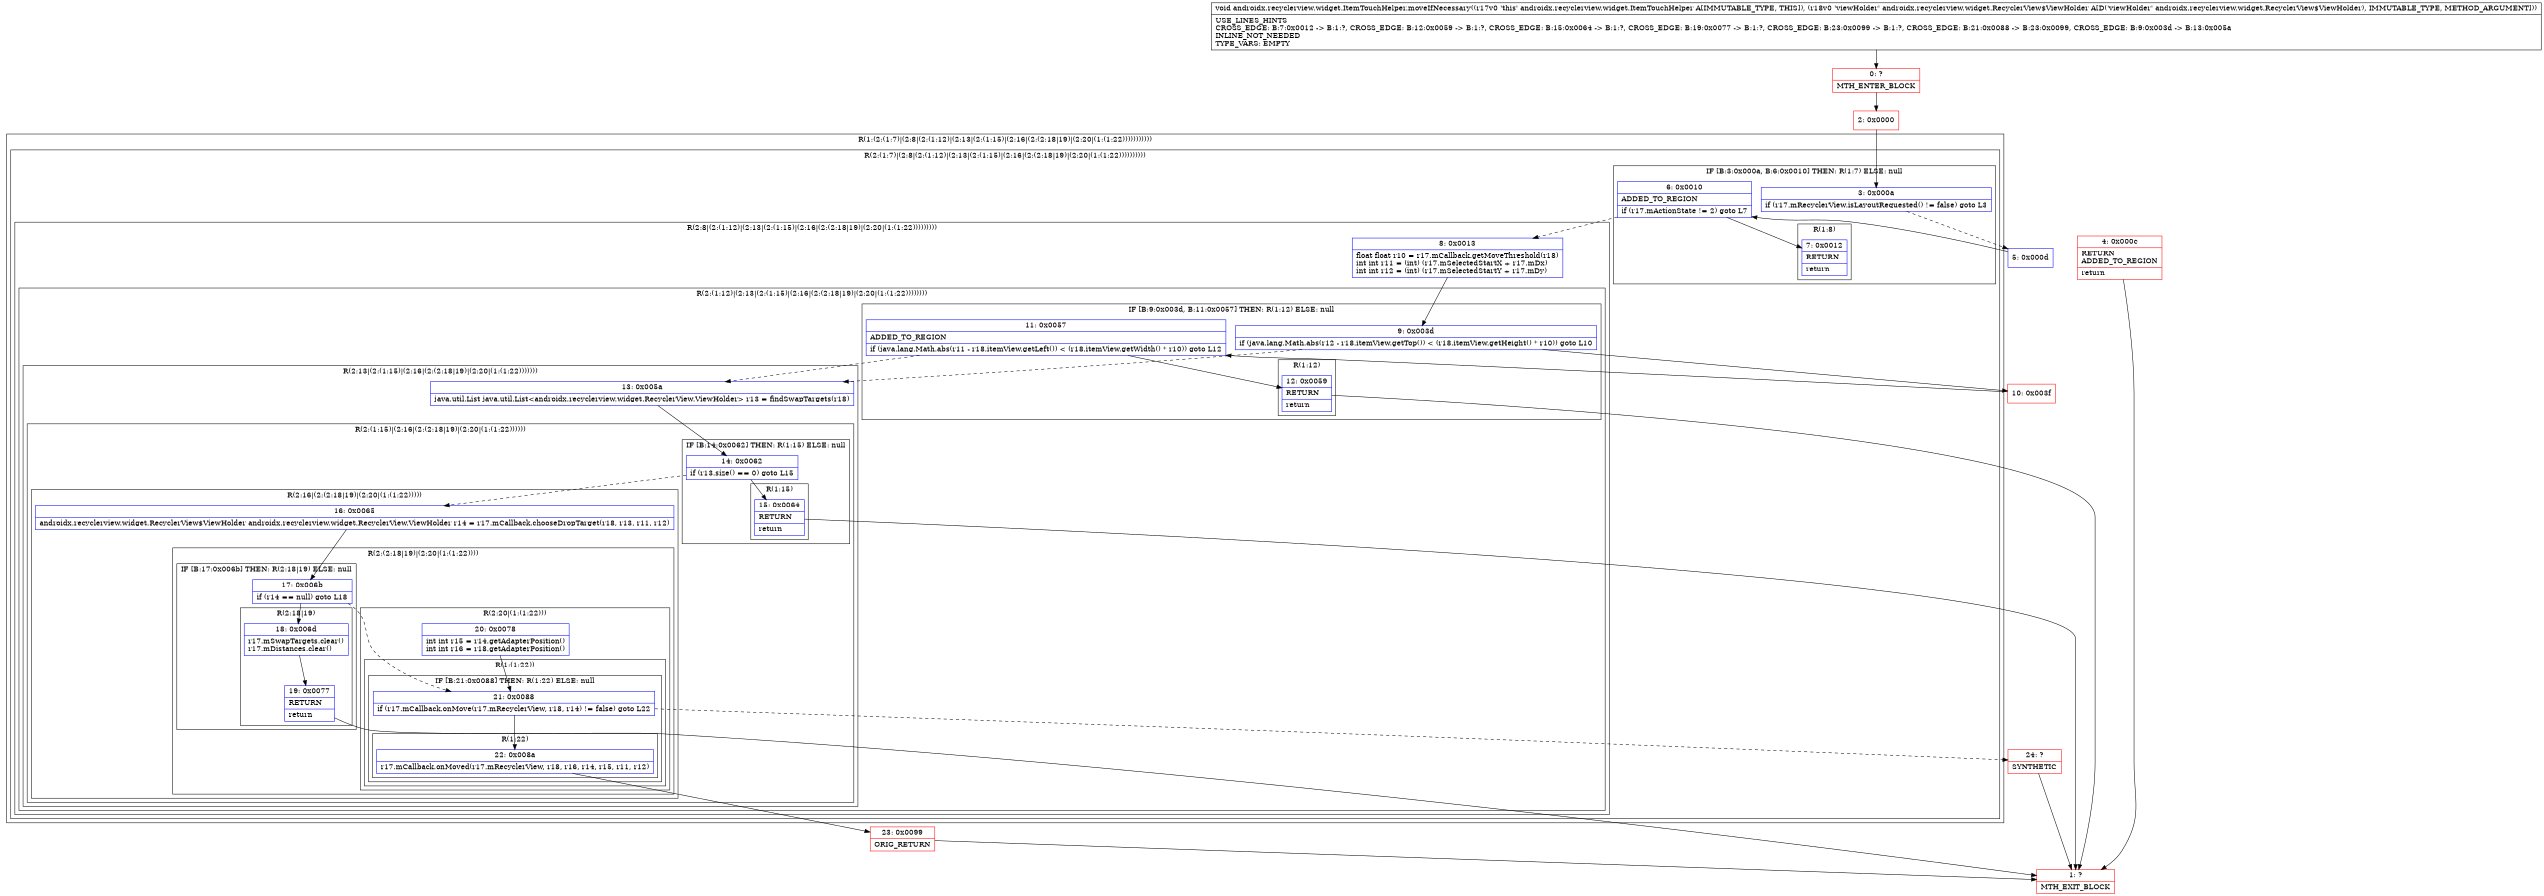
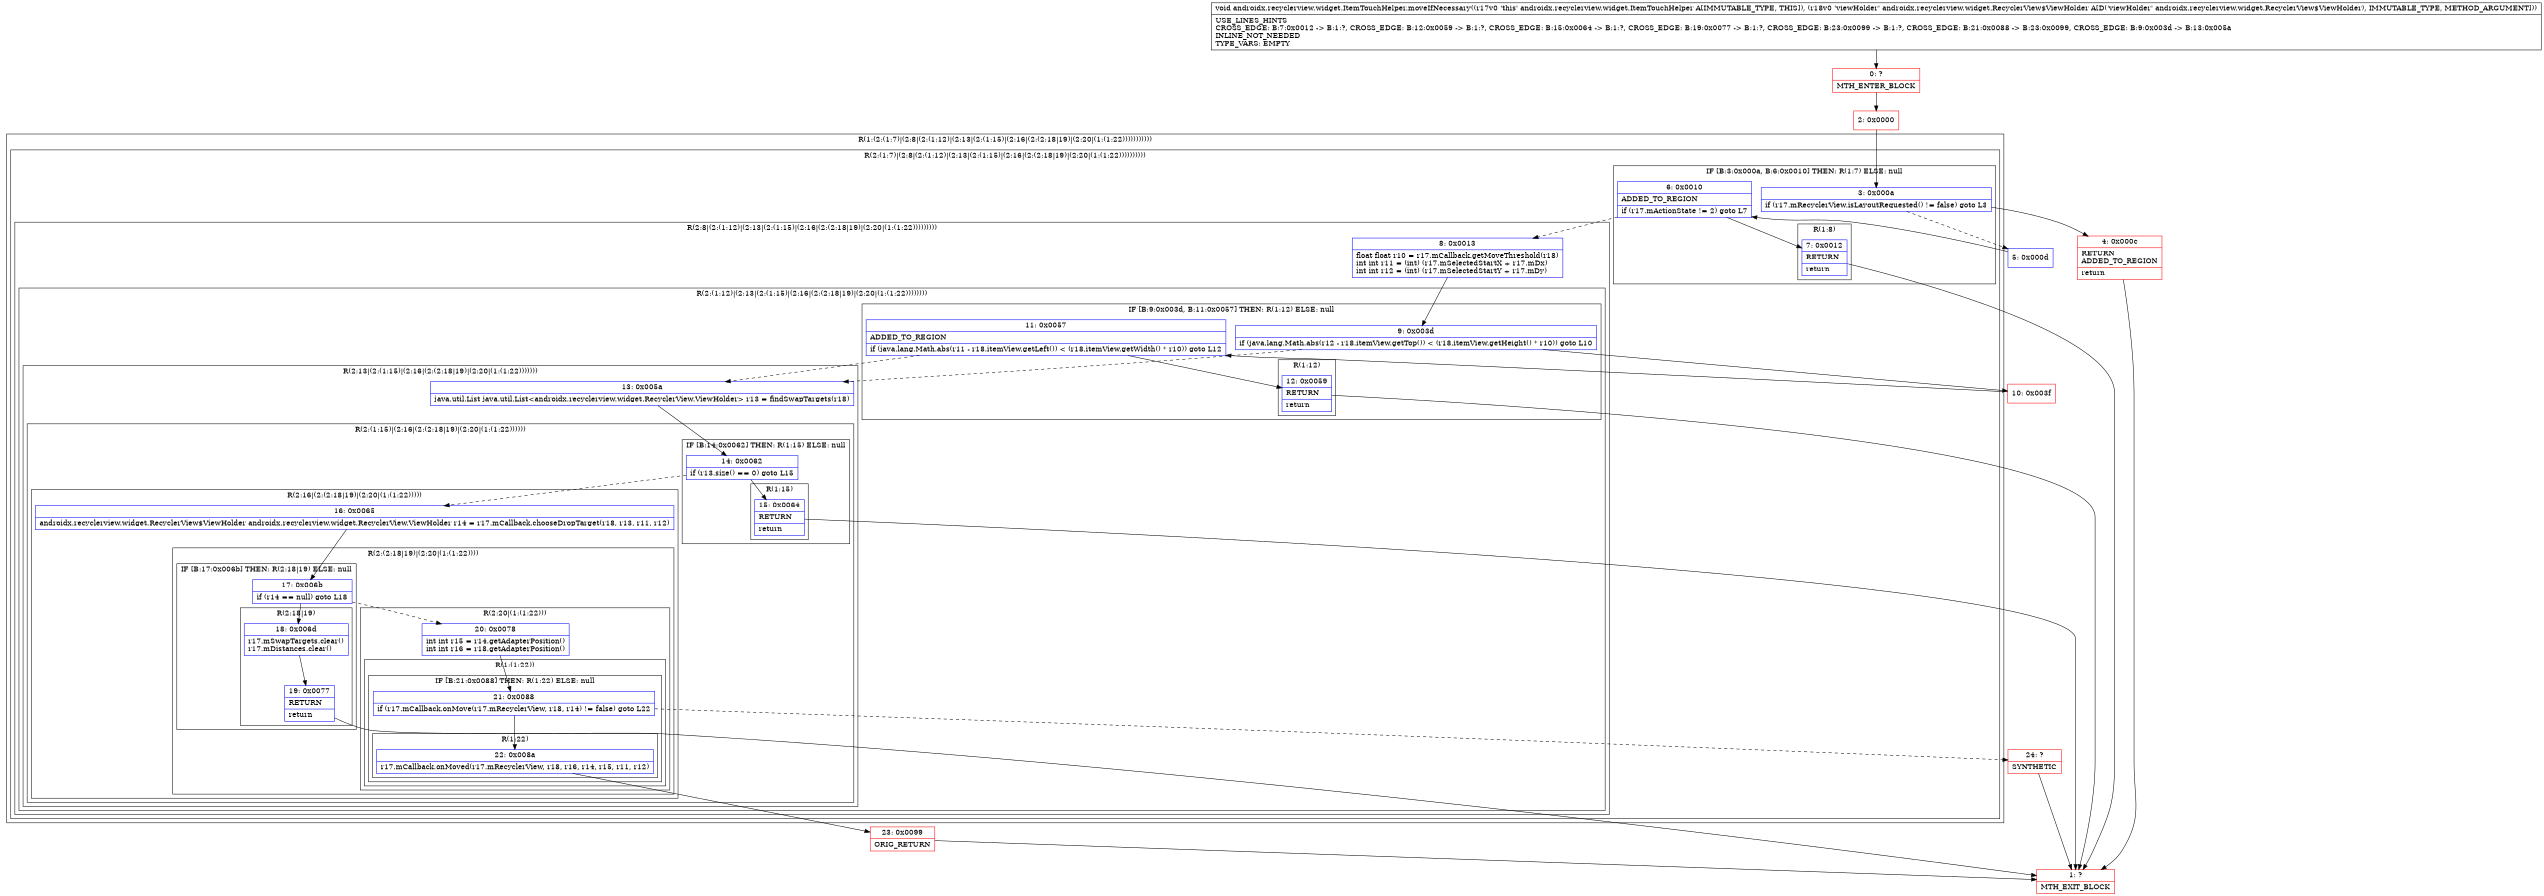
edge "3: 0x000a" -> "4: 0x000c": added
edge "7: 0x0012" -> "1: ?": added
edge "17: 0x006b" -> "21: 0x0088": now "17: 0x006b" -> "20: 0x0078"
